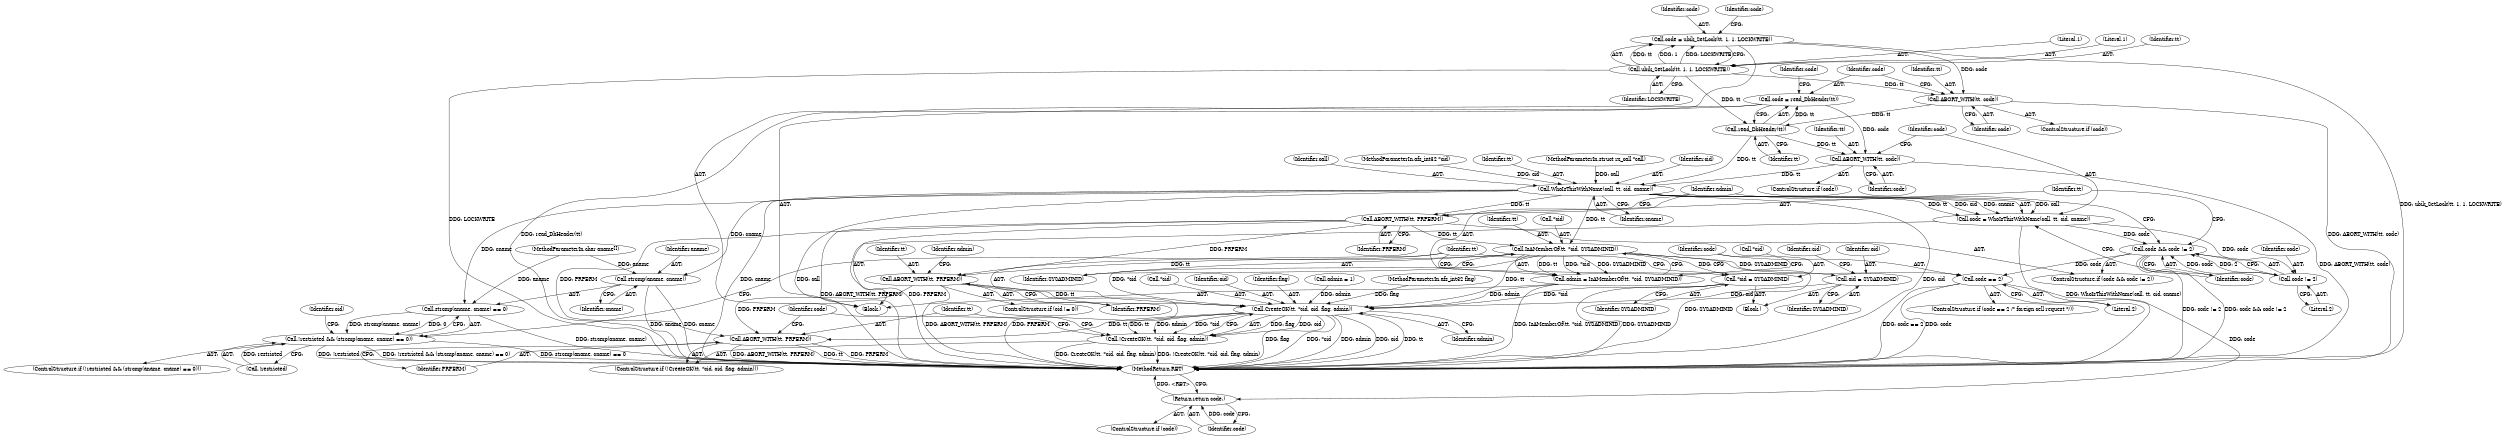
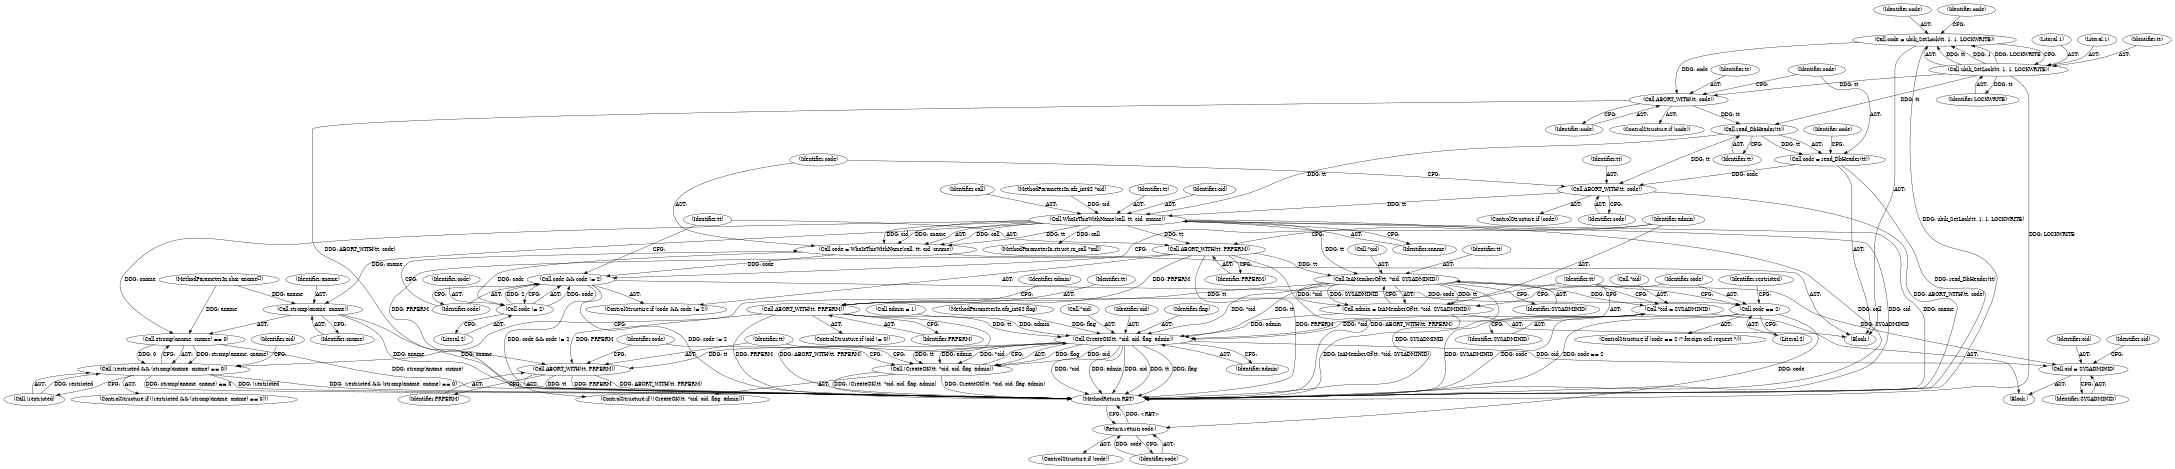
edge "(Call,ubik_SetLock(tt, 1, 1, LOCKWRITE))" -> "(Identifier,LOCKWRITE)": label "CFG: " -> "DDG: tt"
edge "(Call,code = read_DbHeader(tt))" -> "(Call,read_DbHeader(tt))": removed, label "CFG:"
edge "(MethodParameterIn,struct rx_call *call)" -> "(Call,WhoIsThisWithName(call, tt, cid, cname))": reversed
node "(Identifier,restricted)": added
edge "(Call,oid = SYSADMINID)" -> "(Call,CreateOK(tt, *cid, oid, flag, admin))": reversed
edge "(Call,code = WhoIsThisWithName(call, tt, cid, cname))" -> "(MethodReturn,RET)": removed, label "DDG: WhoIsThisWithName(call, tt, cid, cname)"
